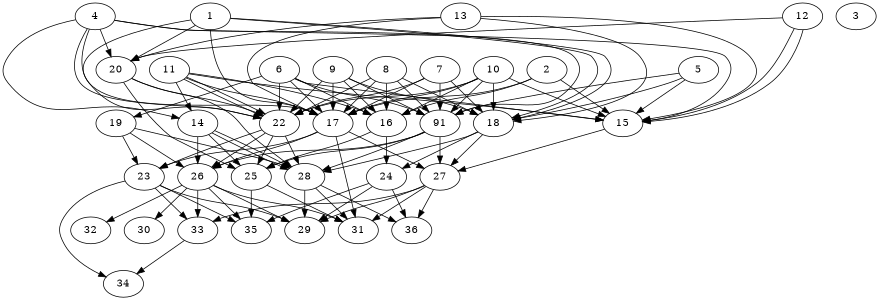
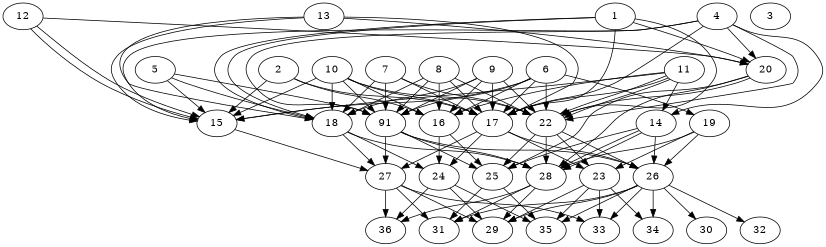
edge "17" -> "31": now "17" -> "24"
edge "33" -> "34": now "26" -> "34"
